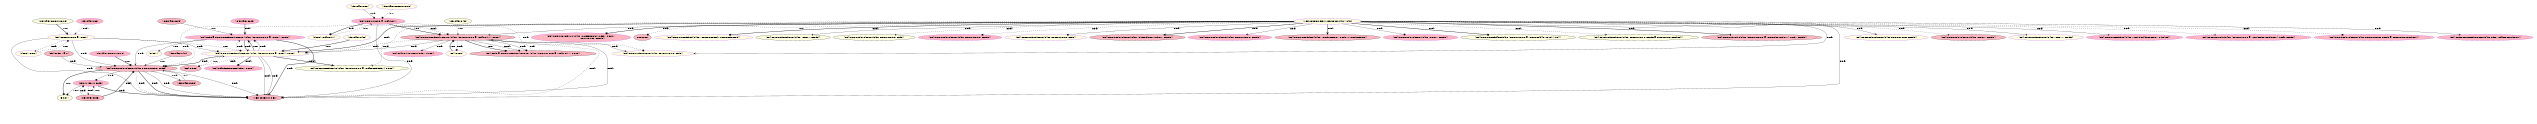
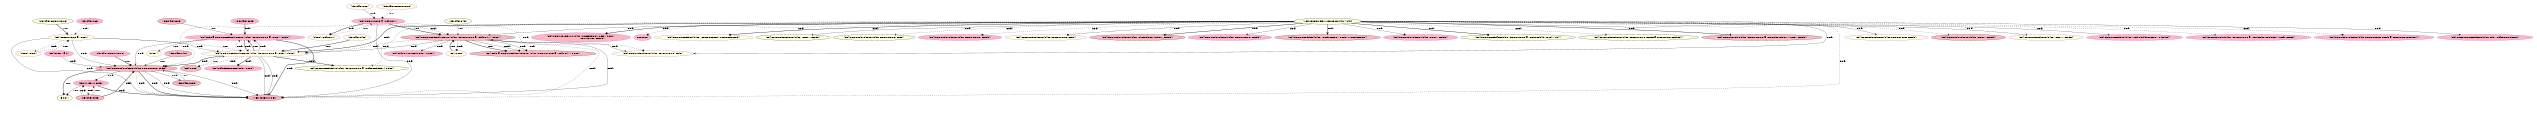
node "(MethodParameterIn,gs_param_list * plist)": color purple -> black
edge "(MethodParameterIn,gs_param_list * plist)" -> "1000118": label "AST: " -> "DDG: "
node "1000118": color black -> purple
node "(Call,gs_param_read_process(plist, pdev, pdf_param_items))": label "(Call,gs_param_read_process(plist, pdev, pdf_param_items))" -> "(Call,gs_param_read_items(plist, pdev, pdf_param_items))"
node "(Call,code >= 0)": color black -> purple
edge "(MethodParameterIn,gs_param_list * plist)" -> "(MethodReturn,RET)": style solid -> dashed
